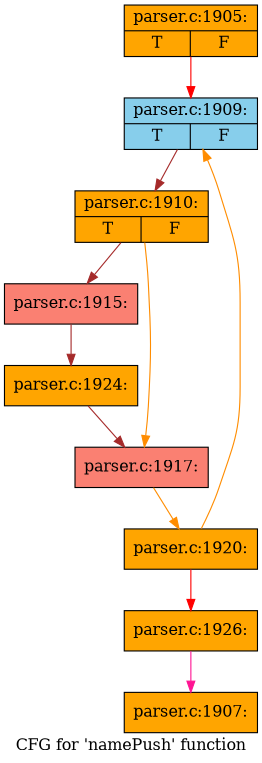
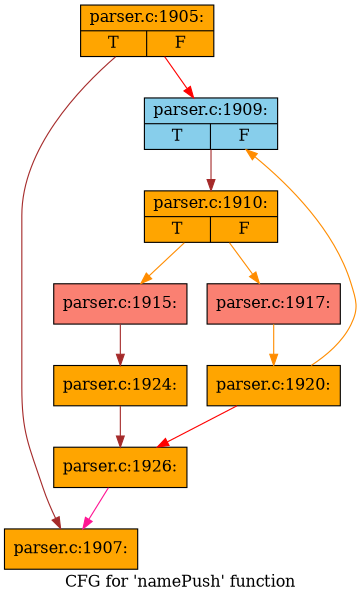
edge "parser.c:1910:" -> "parser.c:1915:": color brown -> darkorange
edge "parser.c:1905:" -> "parser.c:1907:": added
edge "parser.c:1924:" -> "parser.c:1917:": now "parser.c:1924:" -> "parser.c:1926:"
